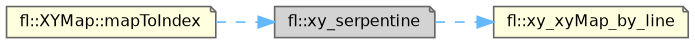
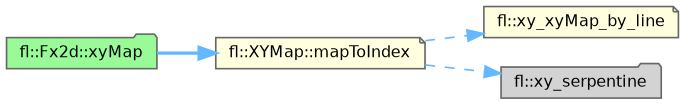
node "fl::xy_serpentine": shape note -> folder
edge "fl::xy_serpentine" -> "fl::xy_xyMap_by_line": now "fl::XYMap::mapToIndex" -> "fl::xy_xyMap_by_line"
node "fl::Fx2d::xyMap": added
